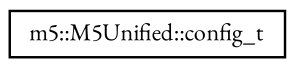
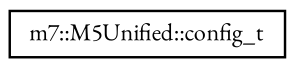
node "m5::M5Unified::config_t": label "m5::M5Unified::config_t" -> "m7::M5Unified::config_t"
